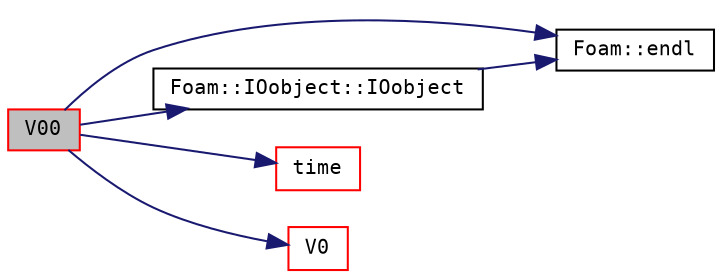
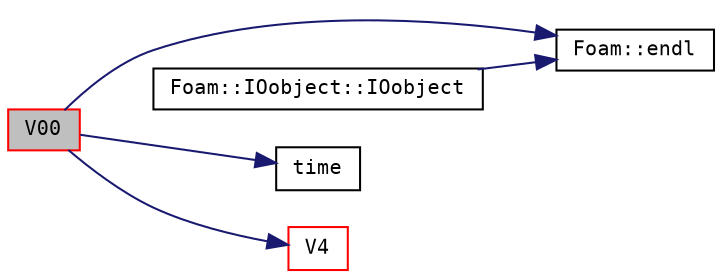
edge "V00" -> "Foam::IOobject::IOobject": removed
node "time": color red -> black
node "V0": label "V0" -> "V4"
